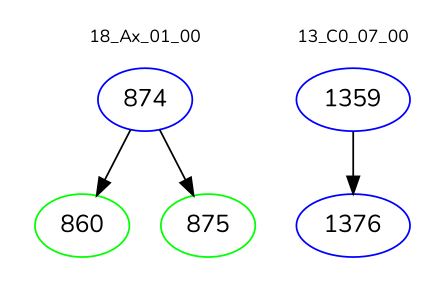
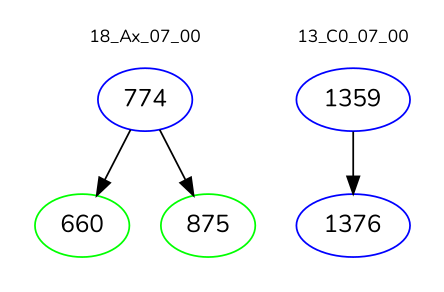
cluster "18_Ax_01_00": label "18_Ax_01_00" -> "18_Ax_07_00"
node "874": label "874" -> "774"
node "860": label "860" -> "660"
